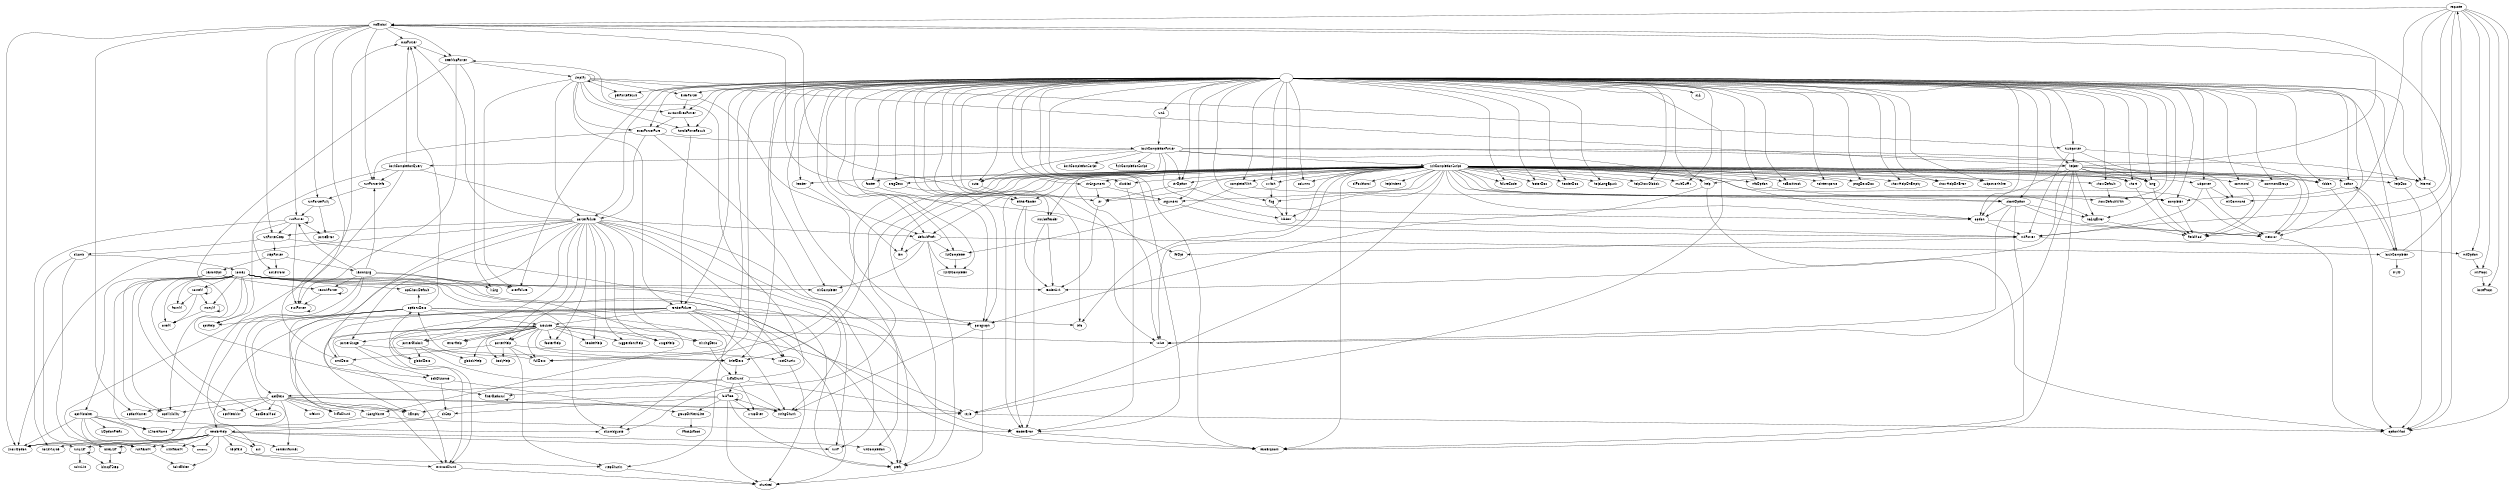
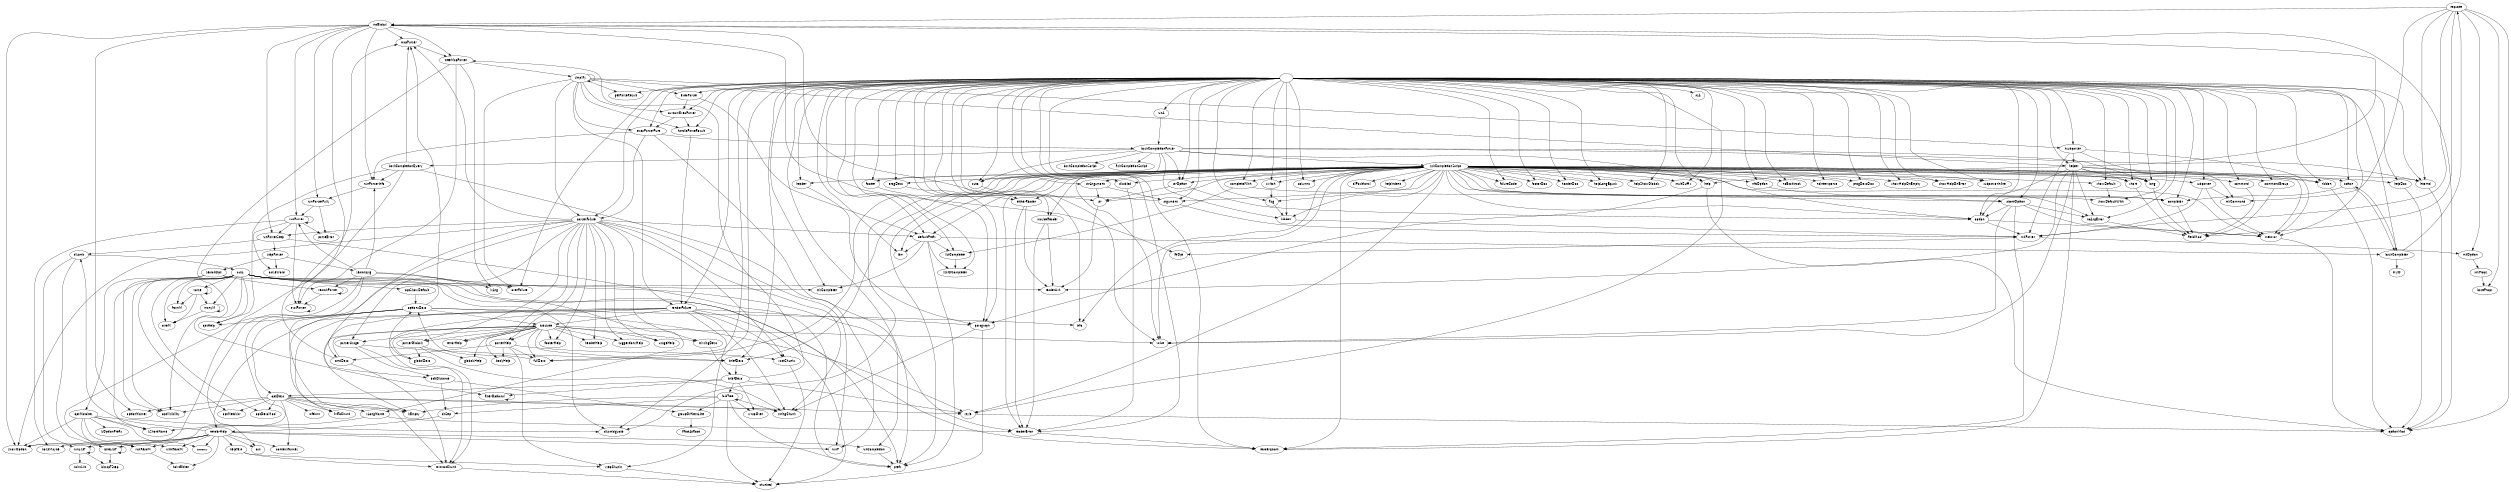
edge "requote" -> "mkProps": removed
node "some1": label "some1" -> "cut1"
node "someM": label "someM" -> "some"
edge "optionsDesc" -> "optShowDefault": reversed
node "listToChunk'": label "listToChunk'" -> "briefDesc'"
edge "renderHelp" -> "showOption": now "renderHelp" -> "disamb"
